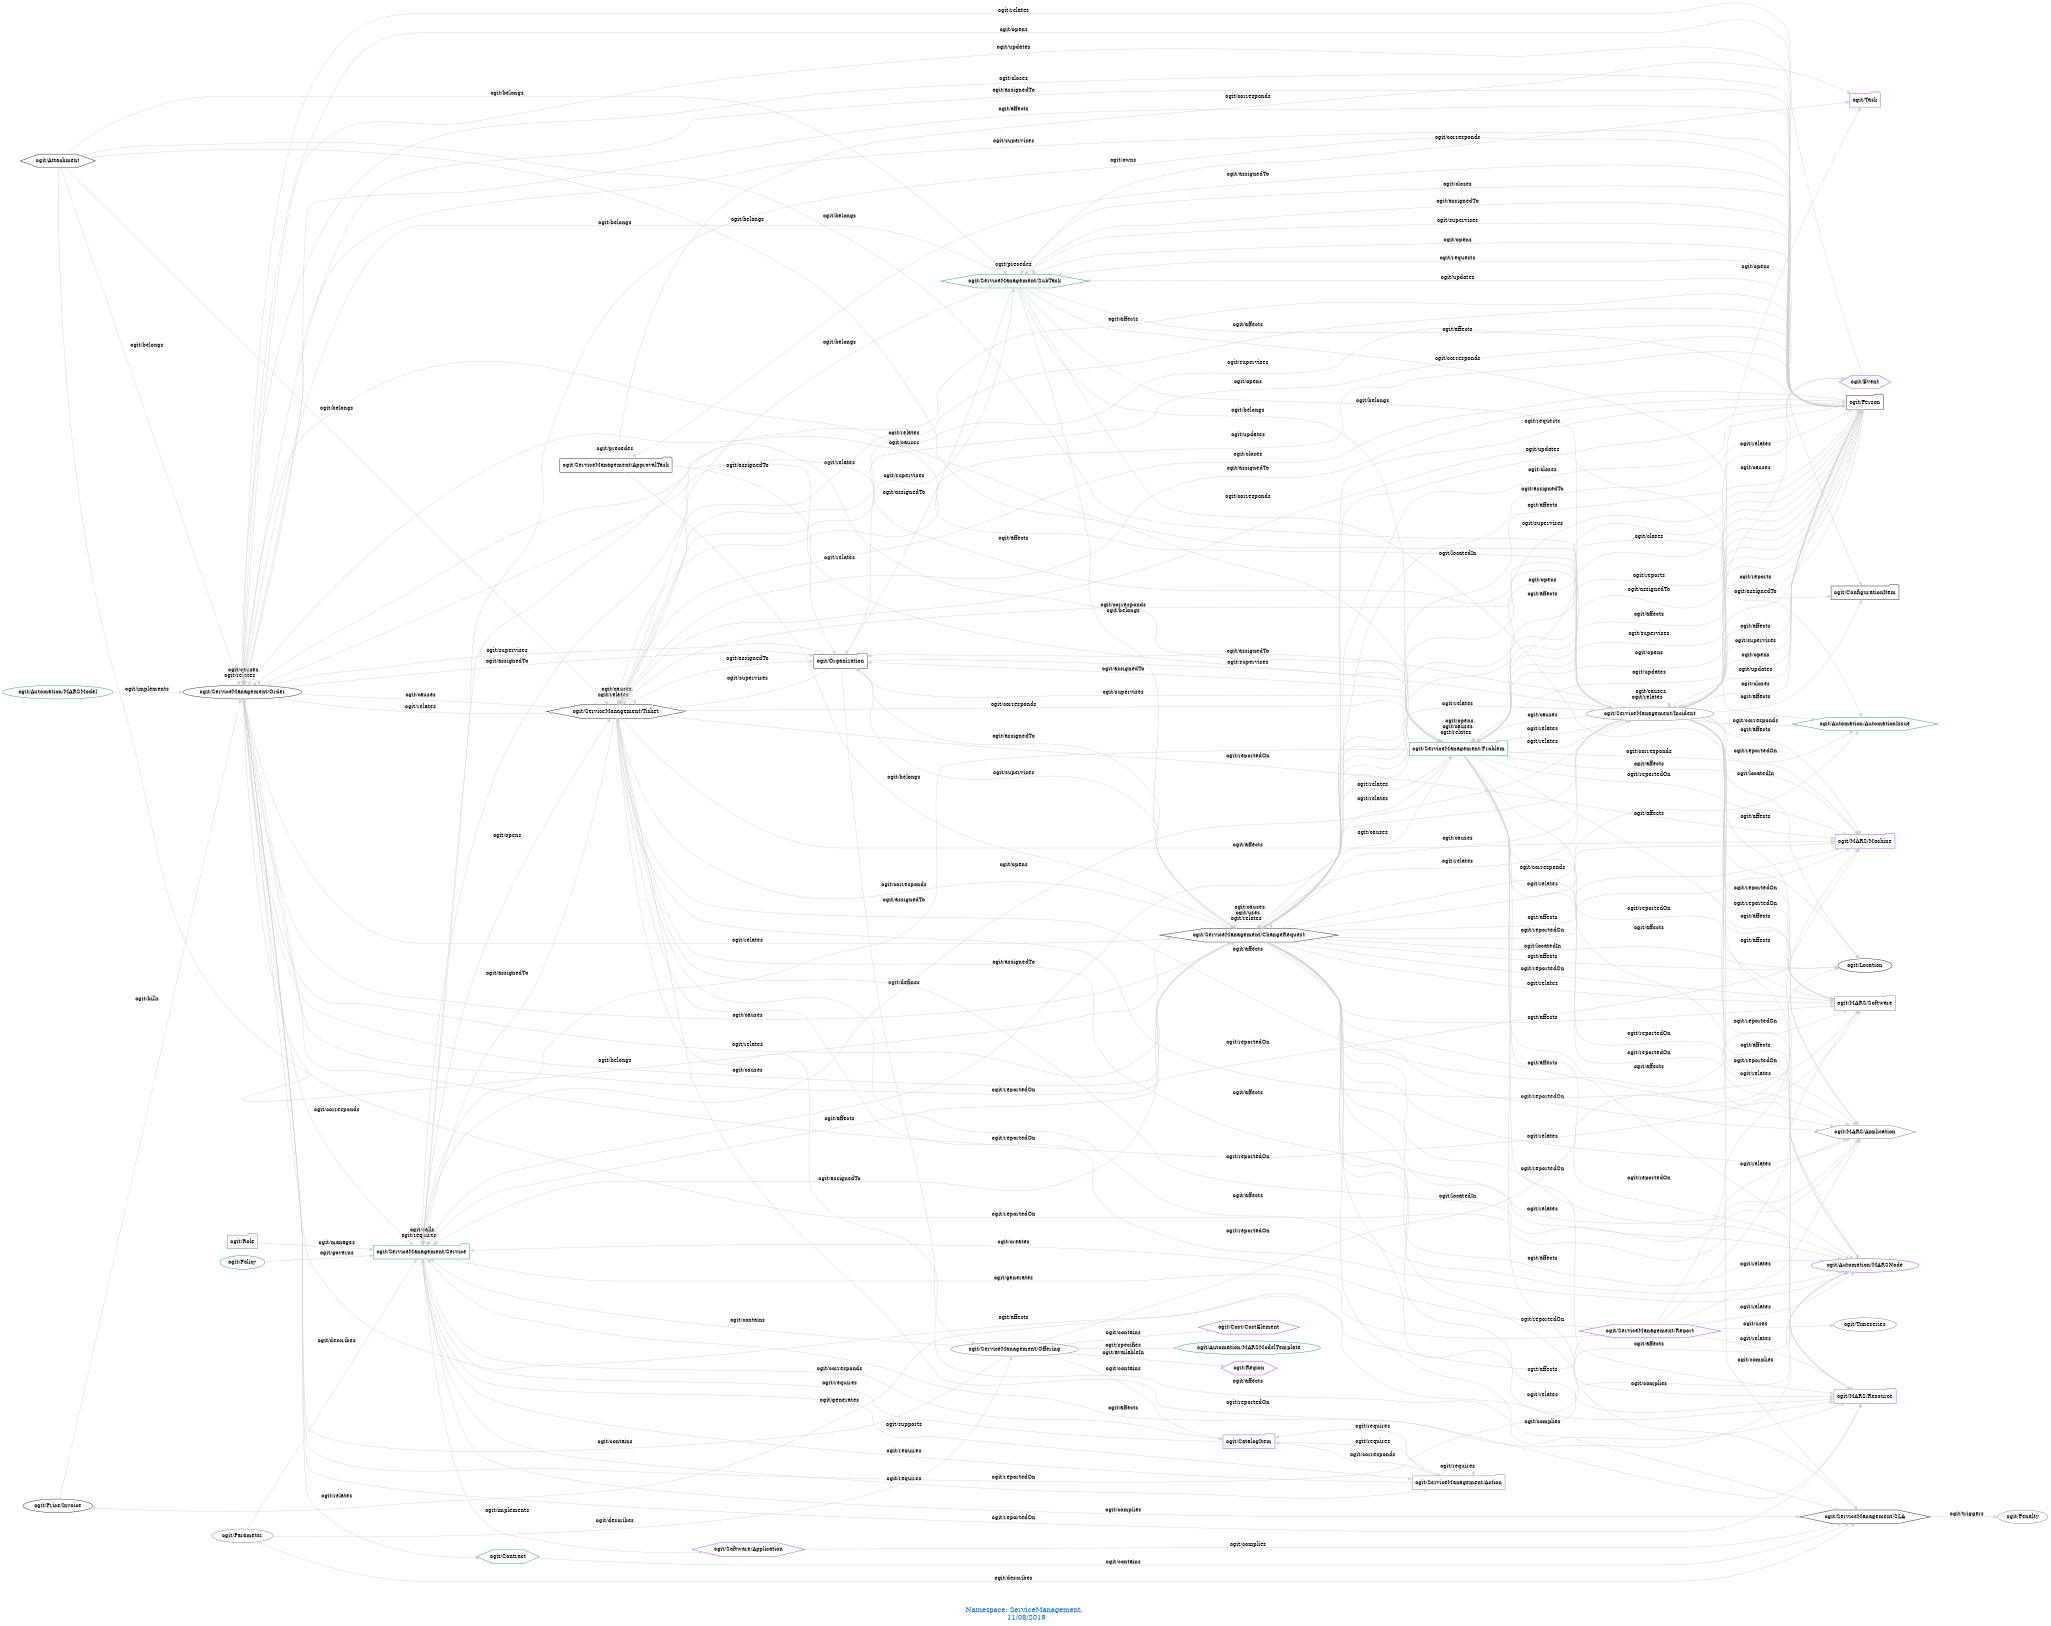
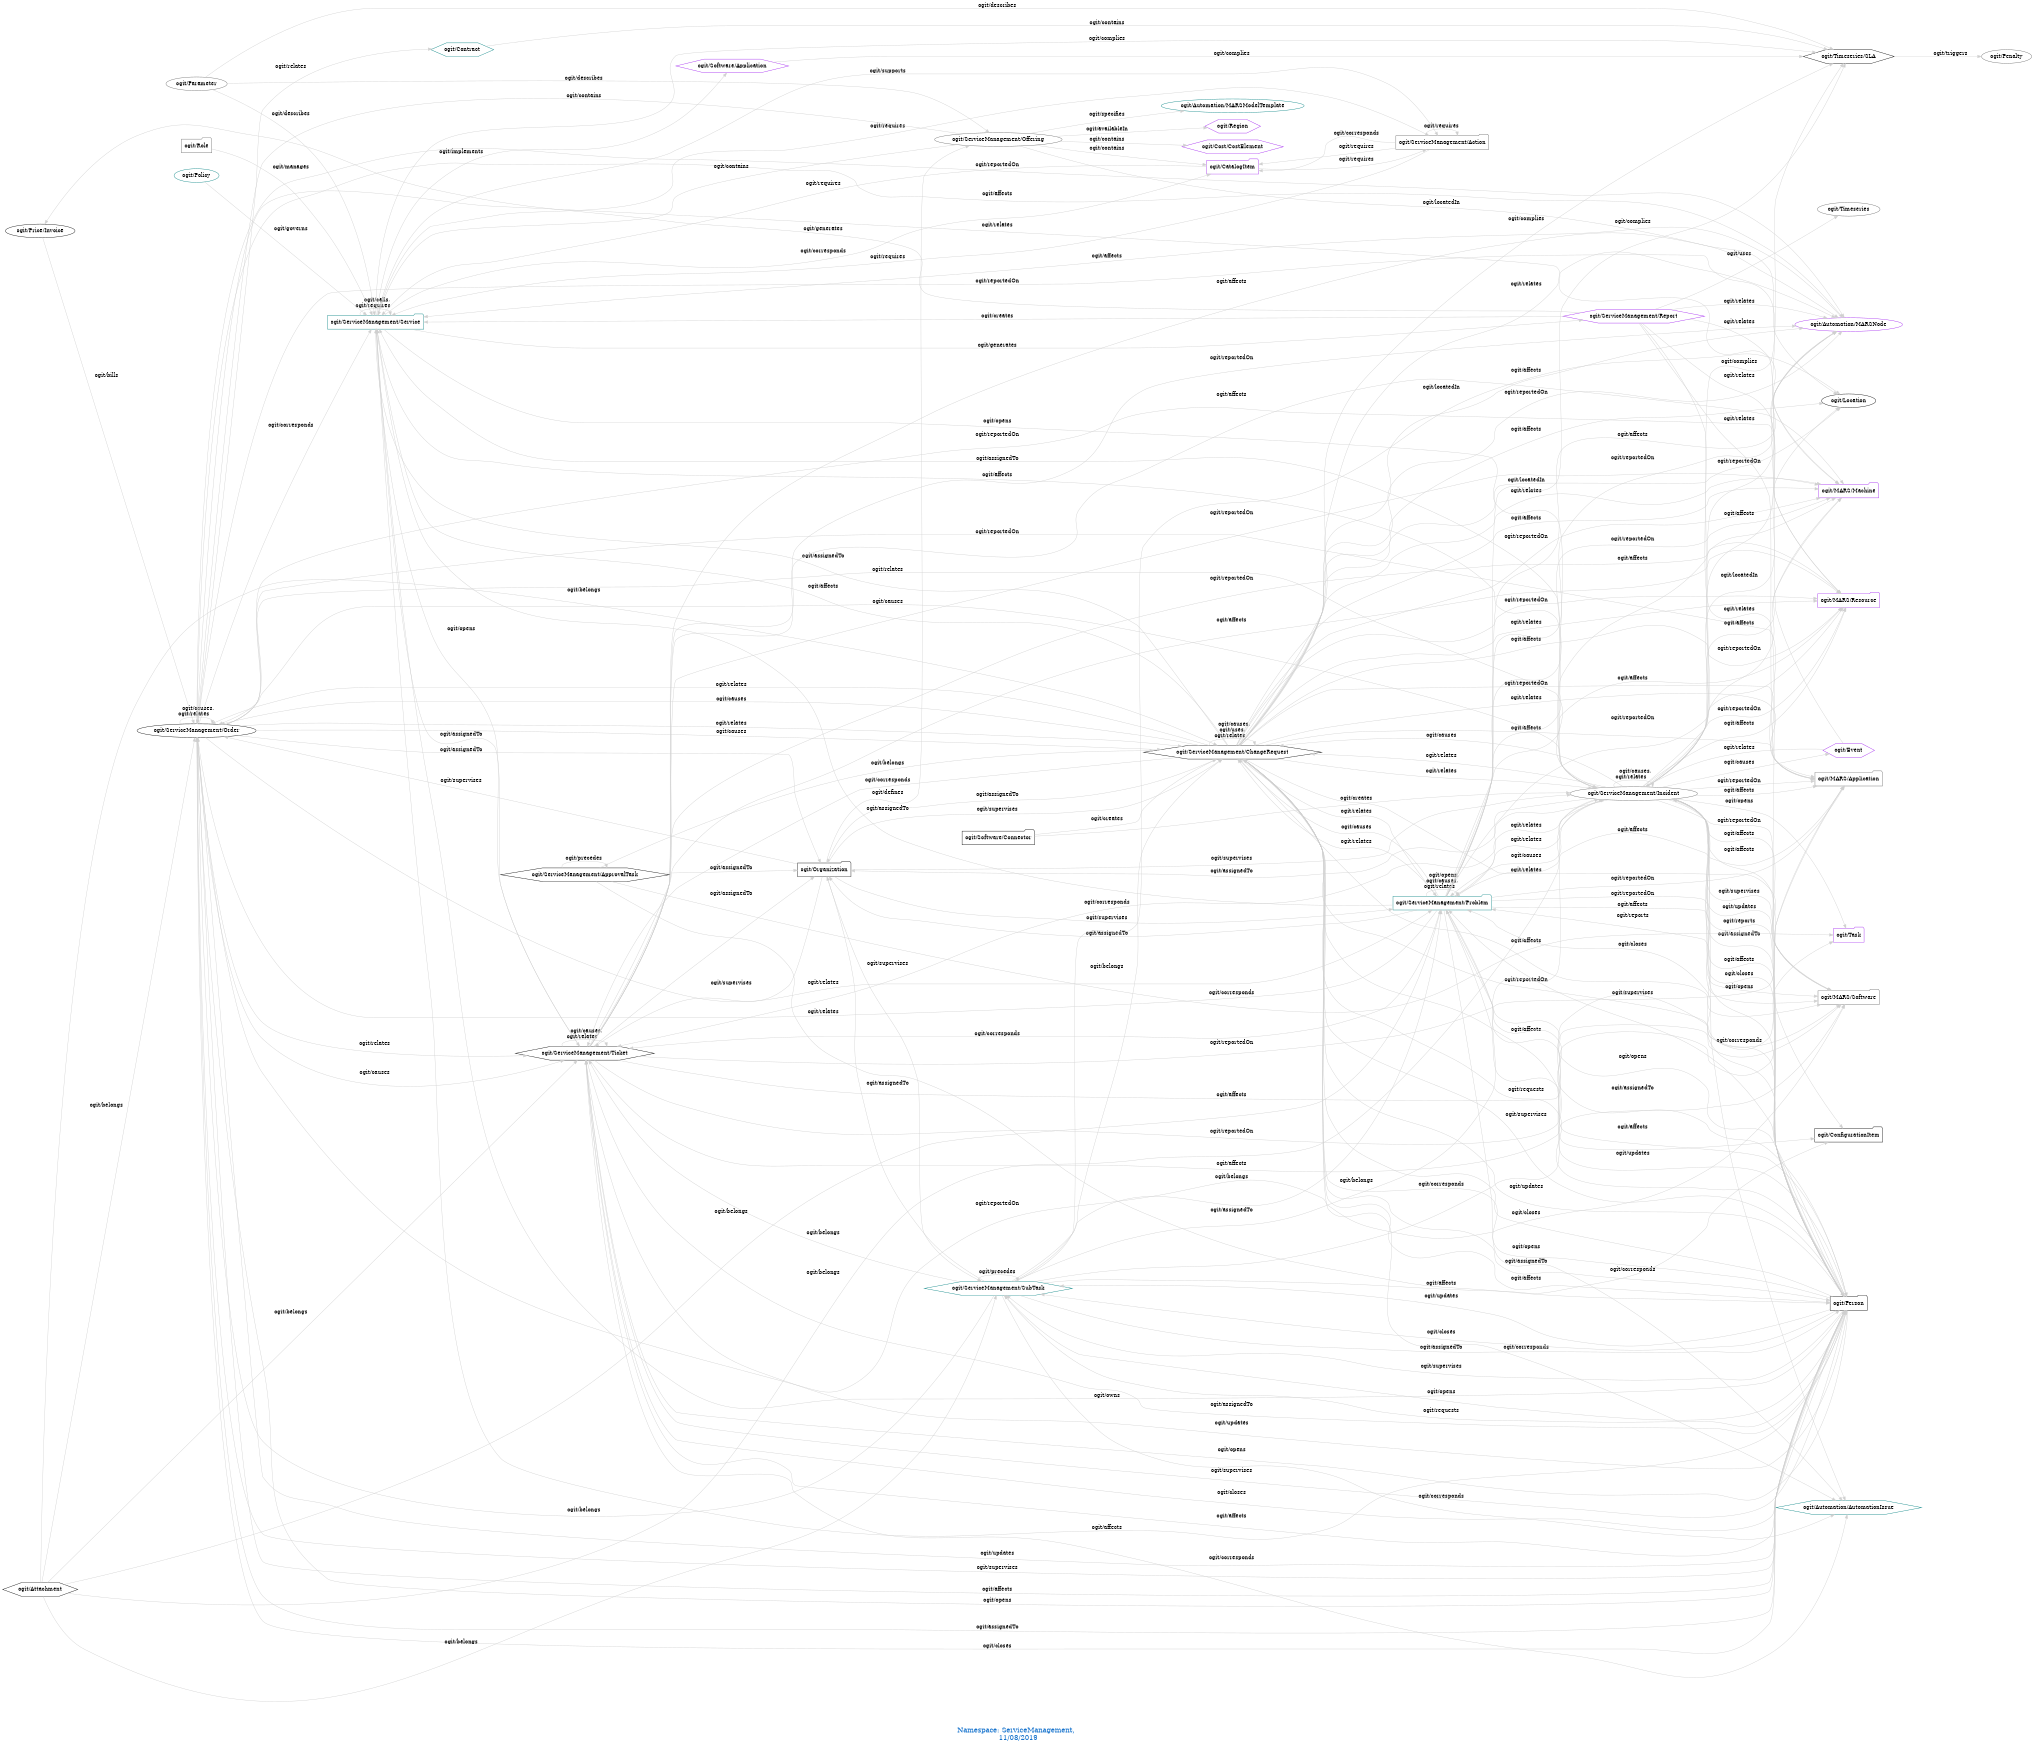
node "ogit/ServiceManagement/ApprovalTask": shape folder -> hexagon
node "ogit/Automation/MARSModel": removed
node "ogit/Software/Connector": added
node "ogit/MARS/Application": shape hexagon -> folder
node "ogit/ServiceManagement/SLA": label "ogit/ServiceManagement/SLA" -> "ogit/Timeseries/SLA"
